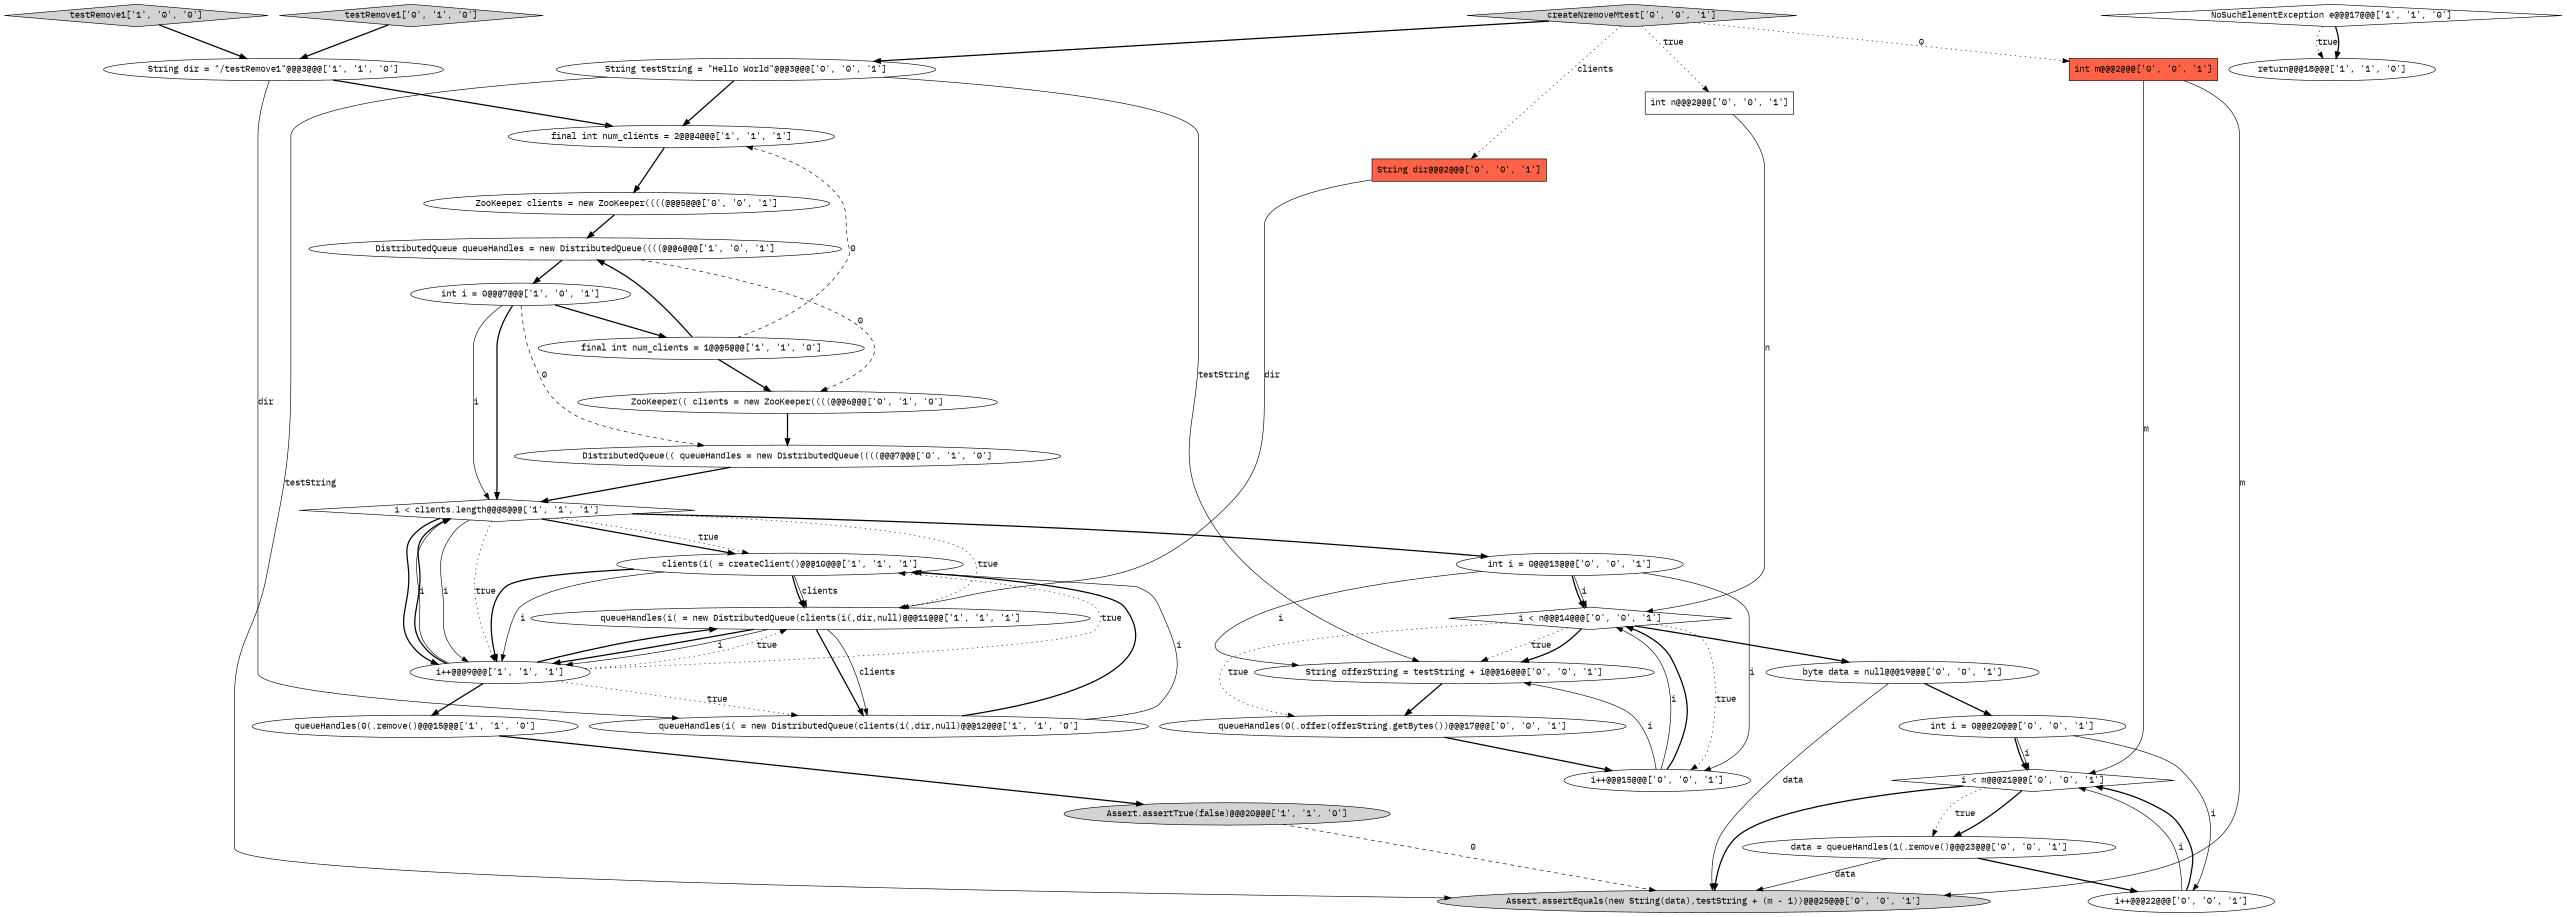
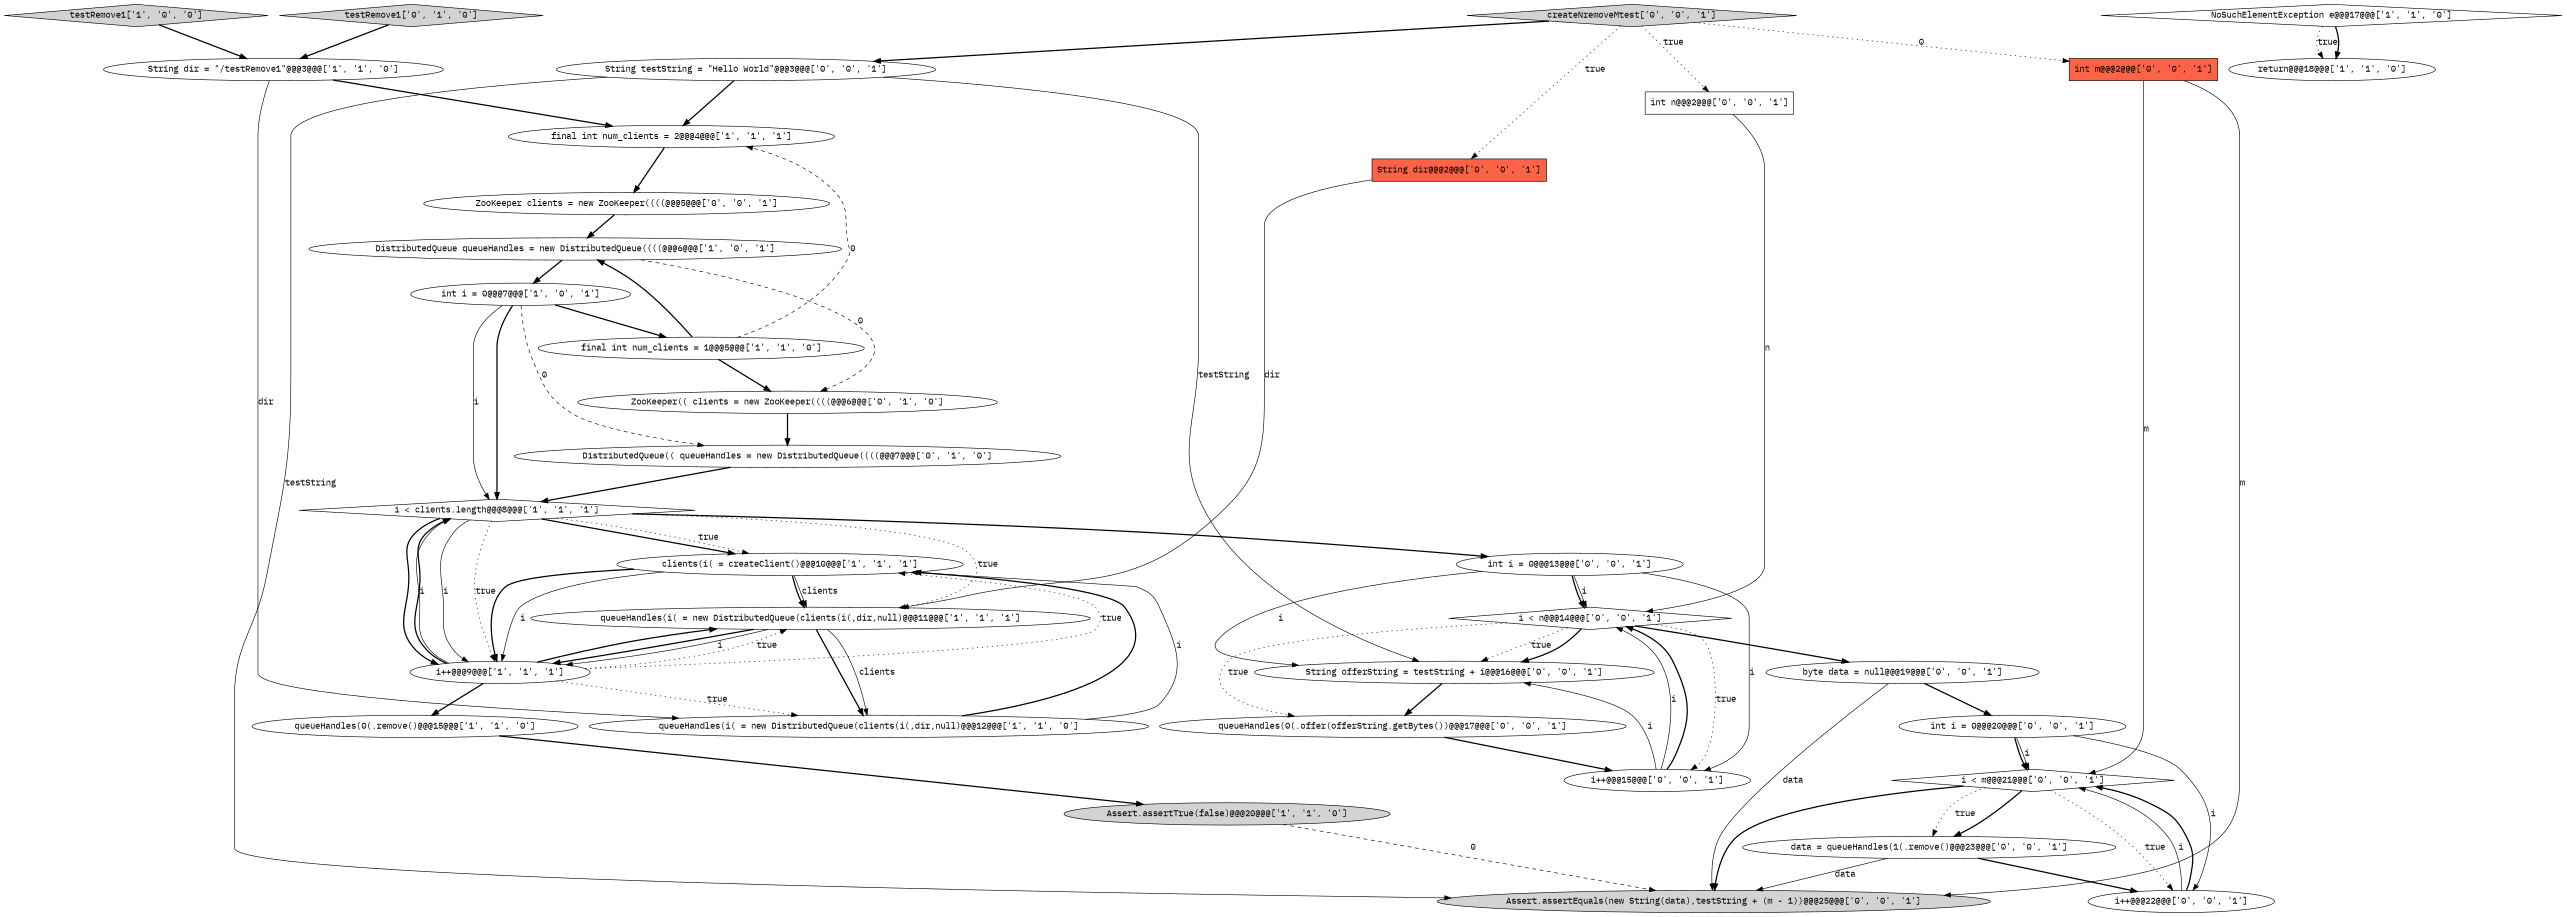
edge "createNremoveMtest['0', '0', '1']" -> "String dir@@@2@@@['0', '0', '1']": label "clients" -> "true"
edge "i < m@@@21@@@['0', '0', '1']" -> "i++@@@22@@@['0', '0', '1']": added, label "true"
